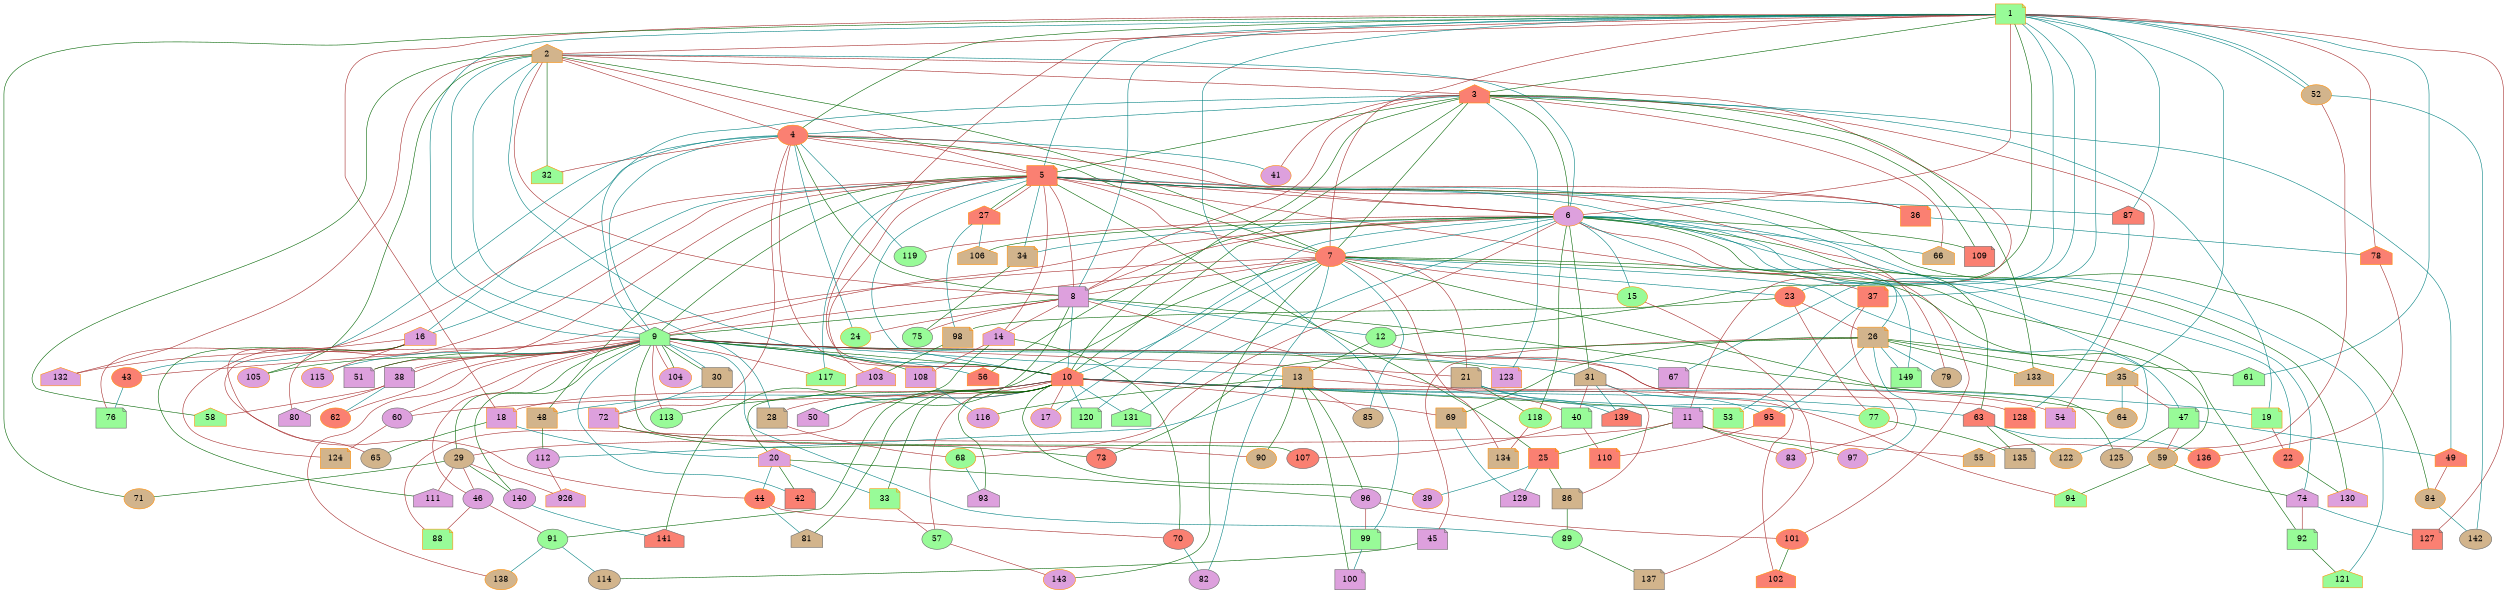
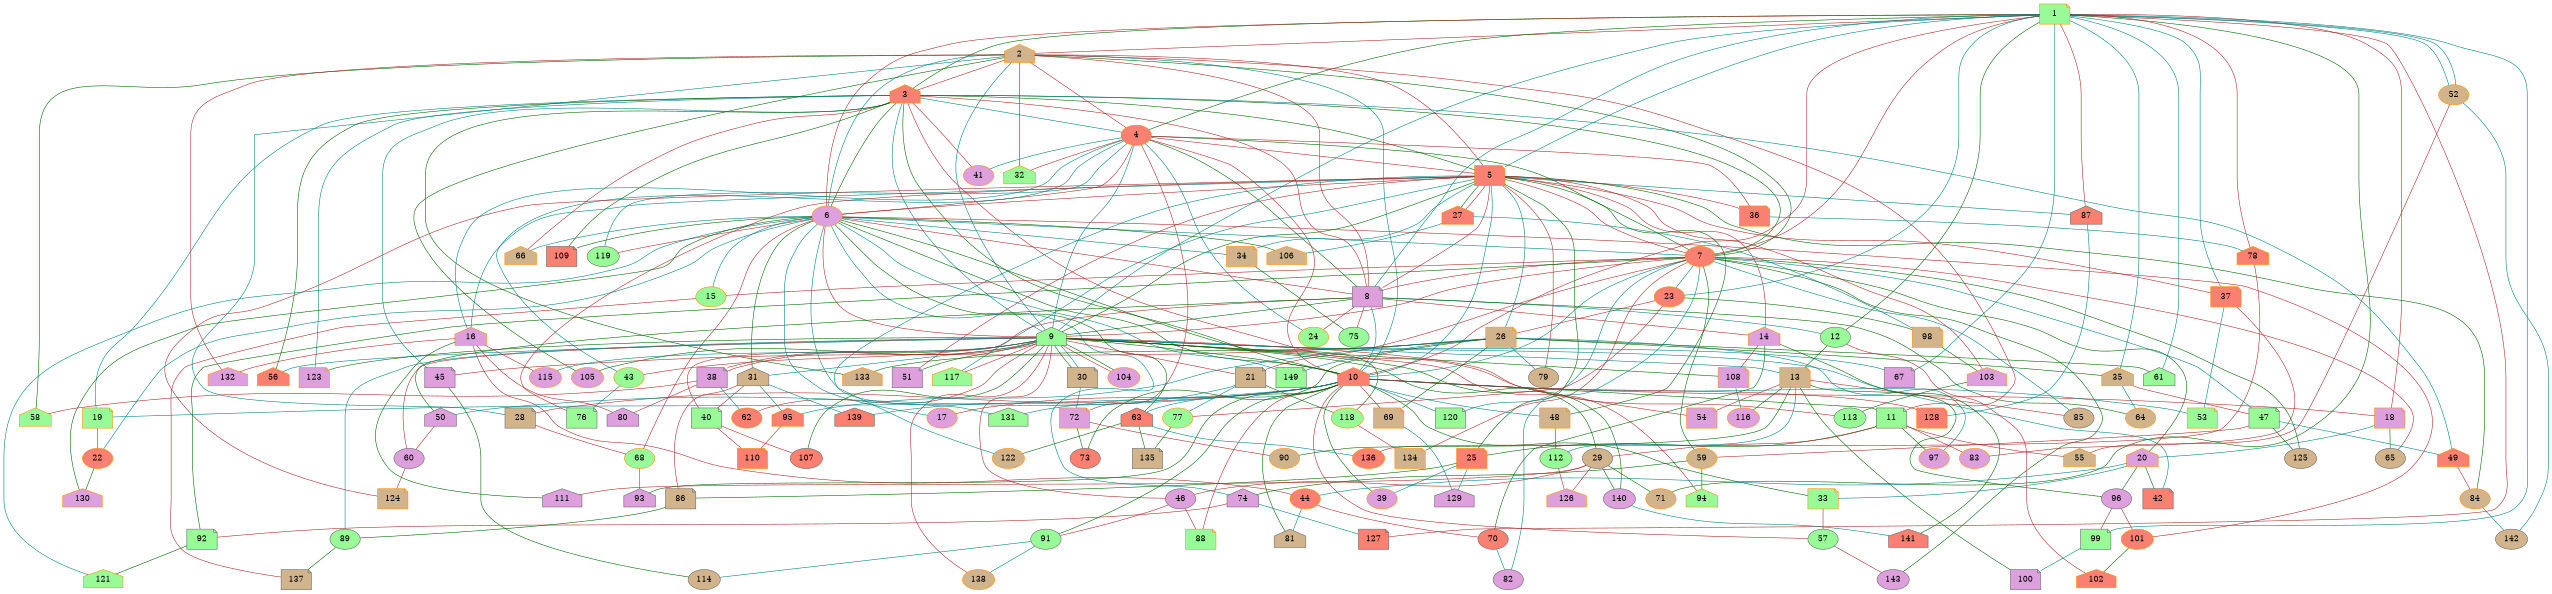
edge "1" -- "87": color teal -> brown
edge "3" -- "45": added
node "43": fillcolor salmon -> palegreen
edge "10" -- "60": now "50" -- "60"
node "11": fillcolor plum -> palegreen
node "112": fillcolor plum -> palegreen
node "926": label "926" -> "126"
node "143": color darkorange -> gray40
